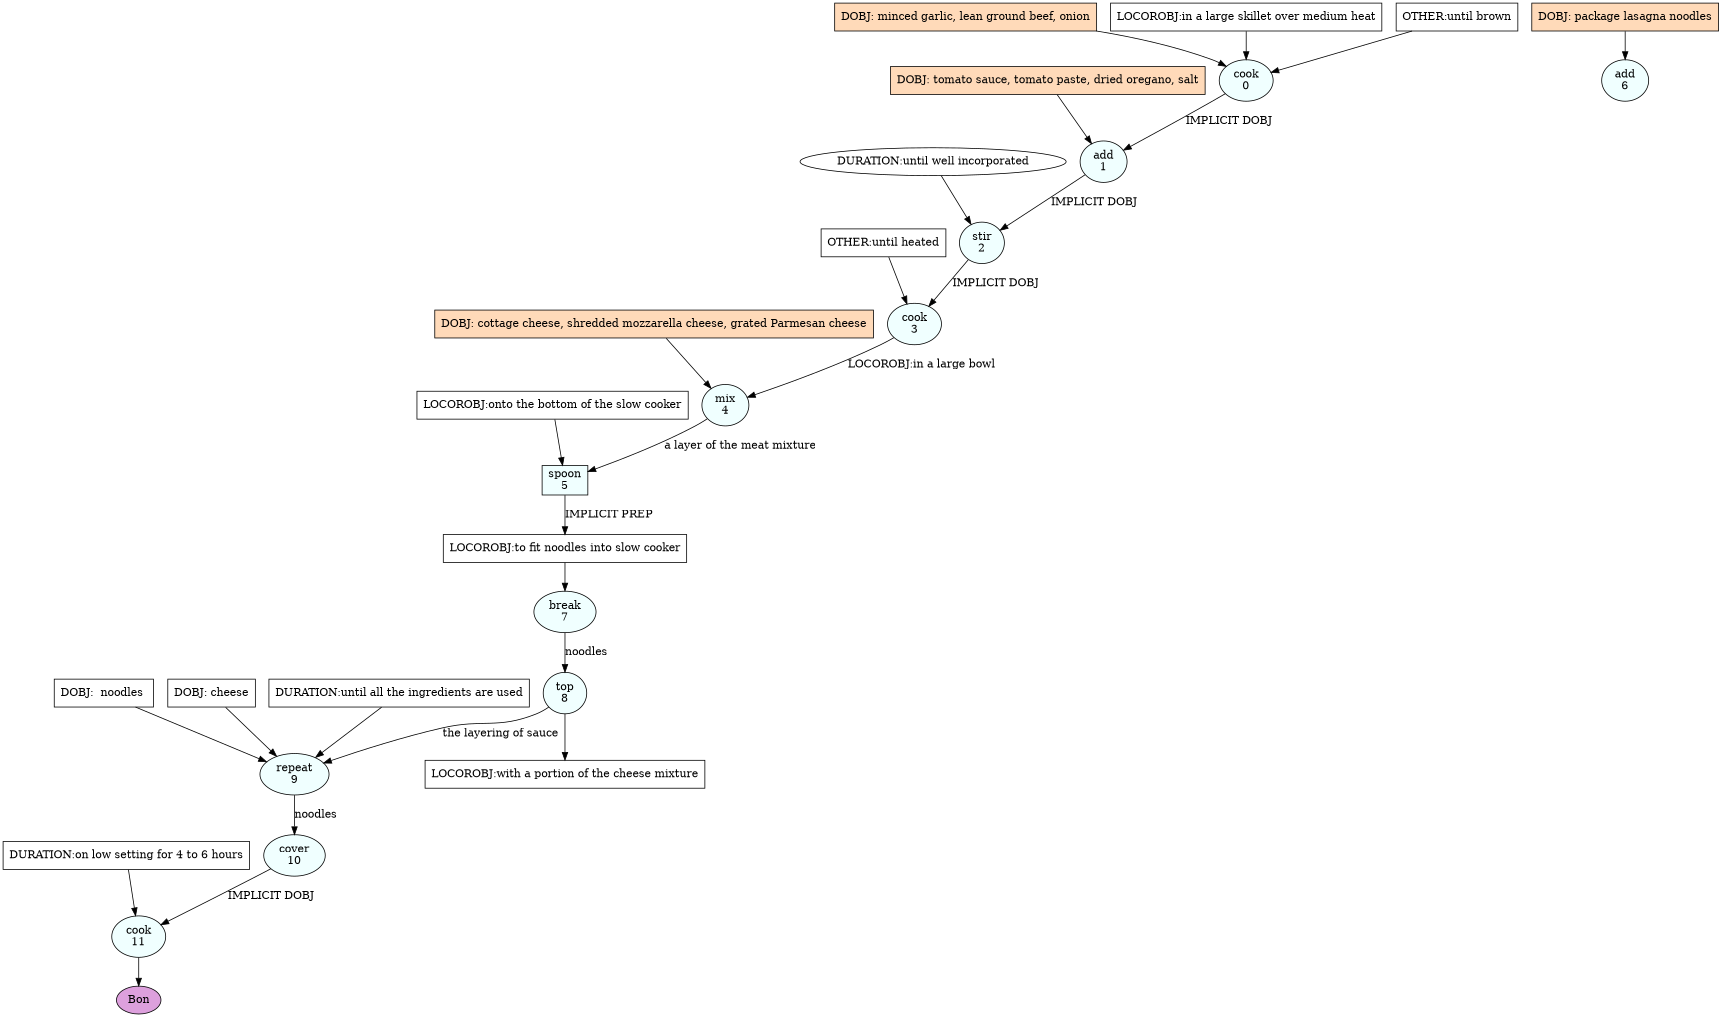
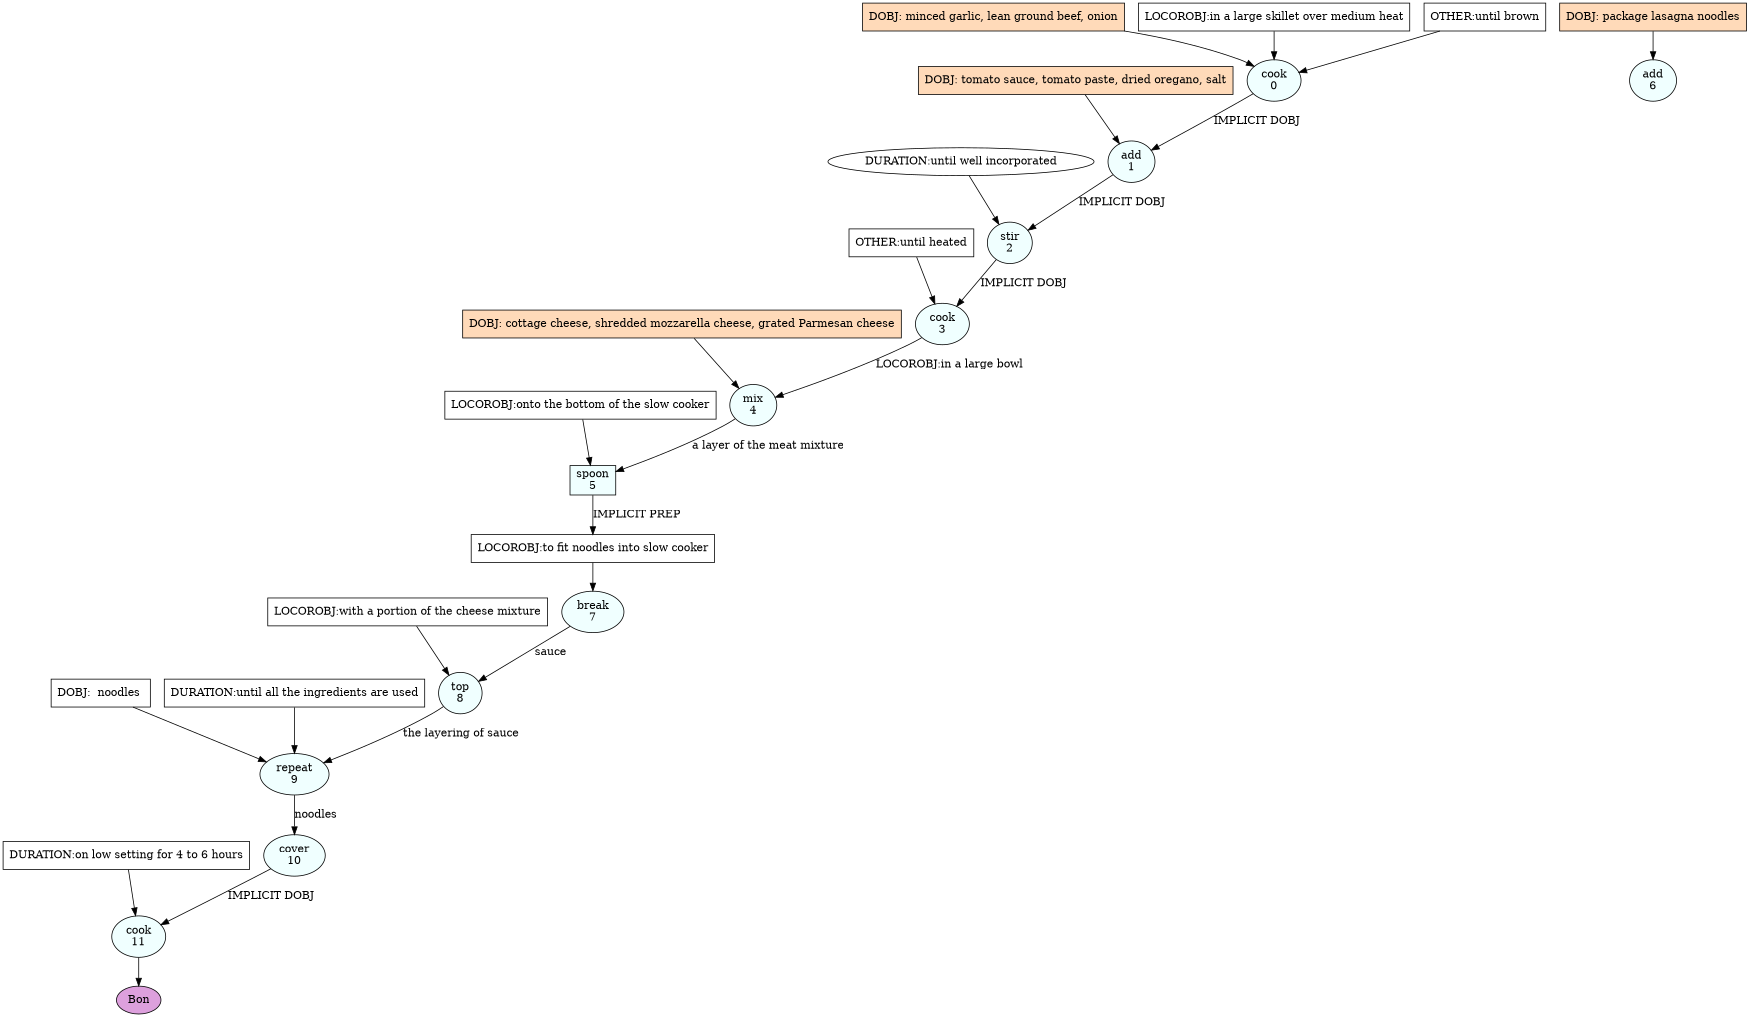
edge "break 7" -> "top 8": label "noodles" -> "sauce"
node "DOBJ: cheese": removed
edge "top 8" -> "LOCOROBJ:with a portion of the cheese mixture": reversed
